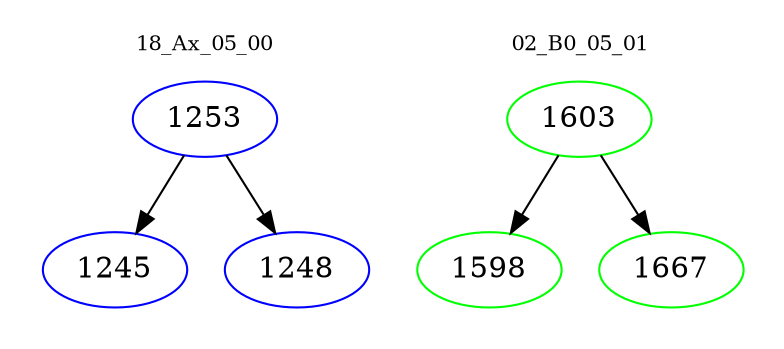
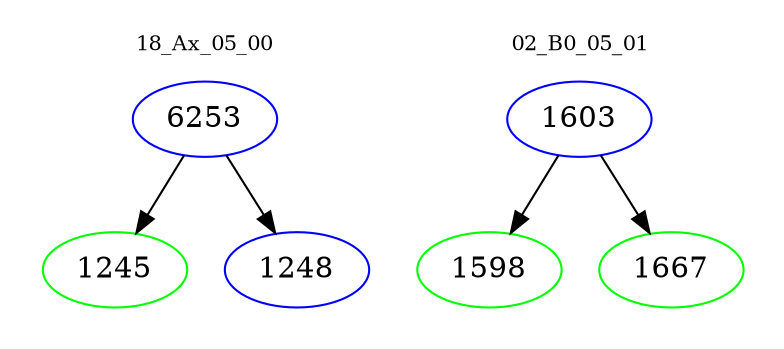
node "1253": label "1253" -> "6253"
node "1603": color green -> blue
node "1245": color blue -> green
